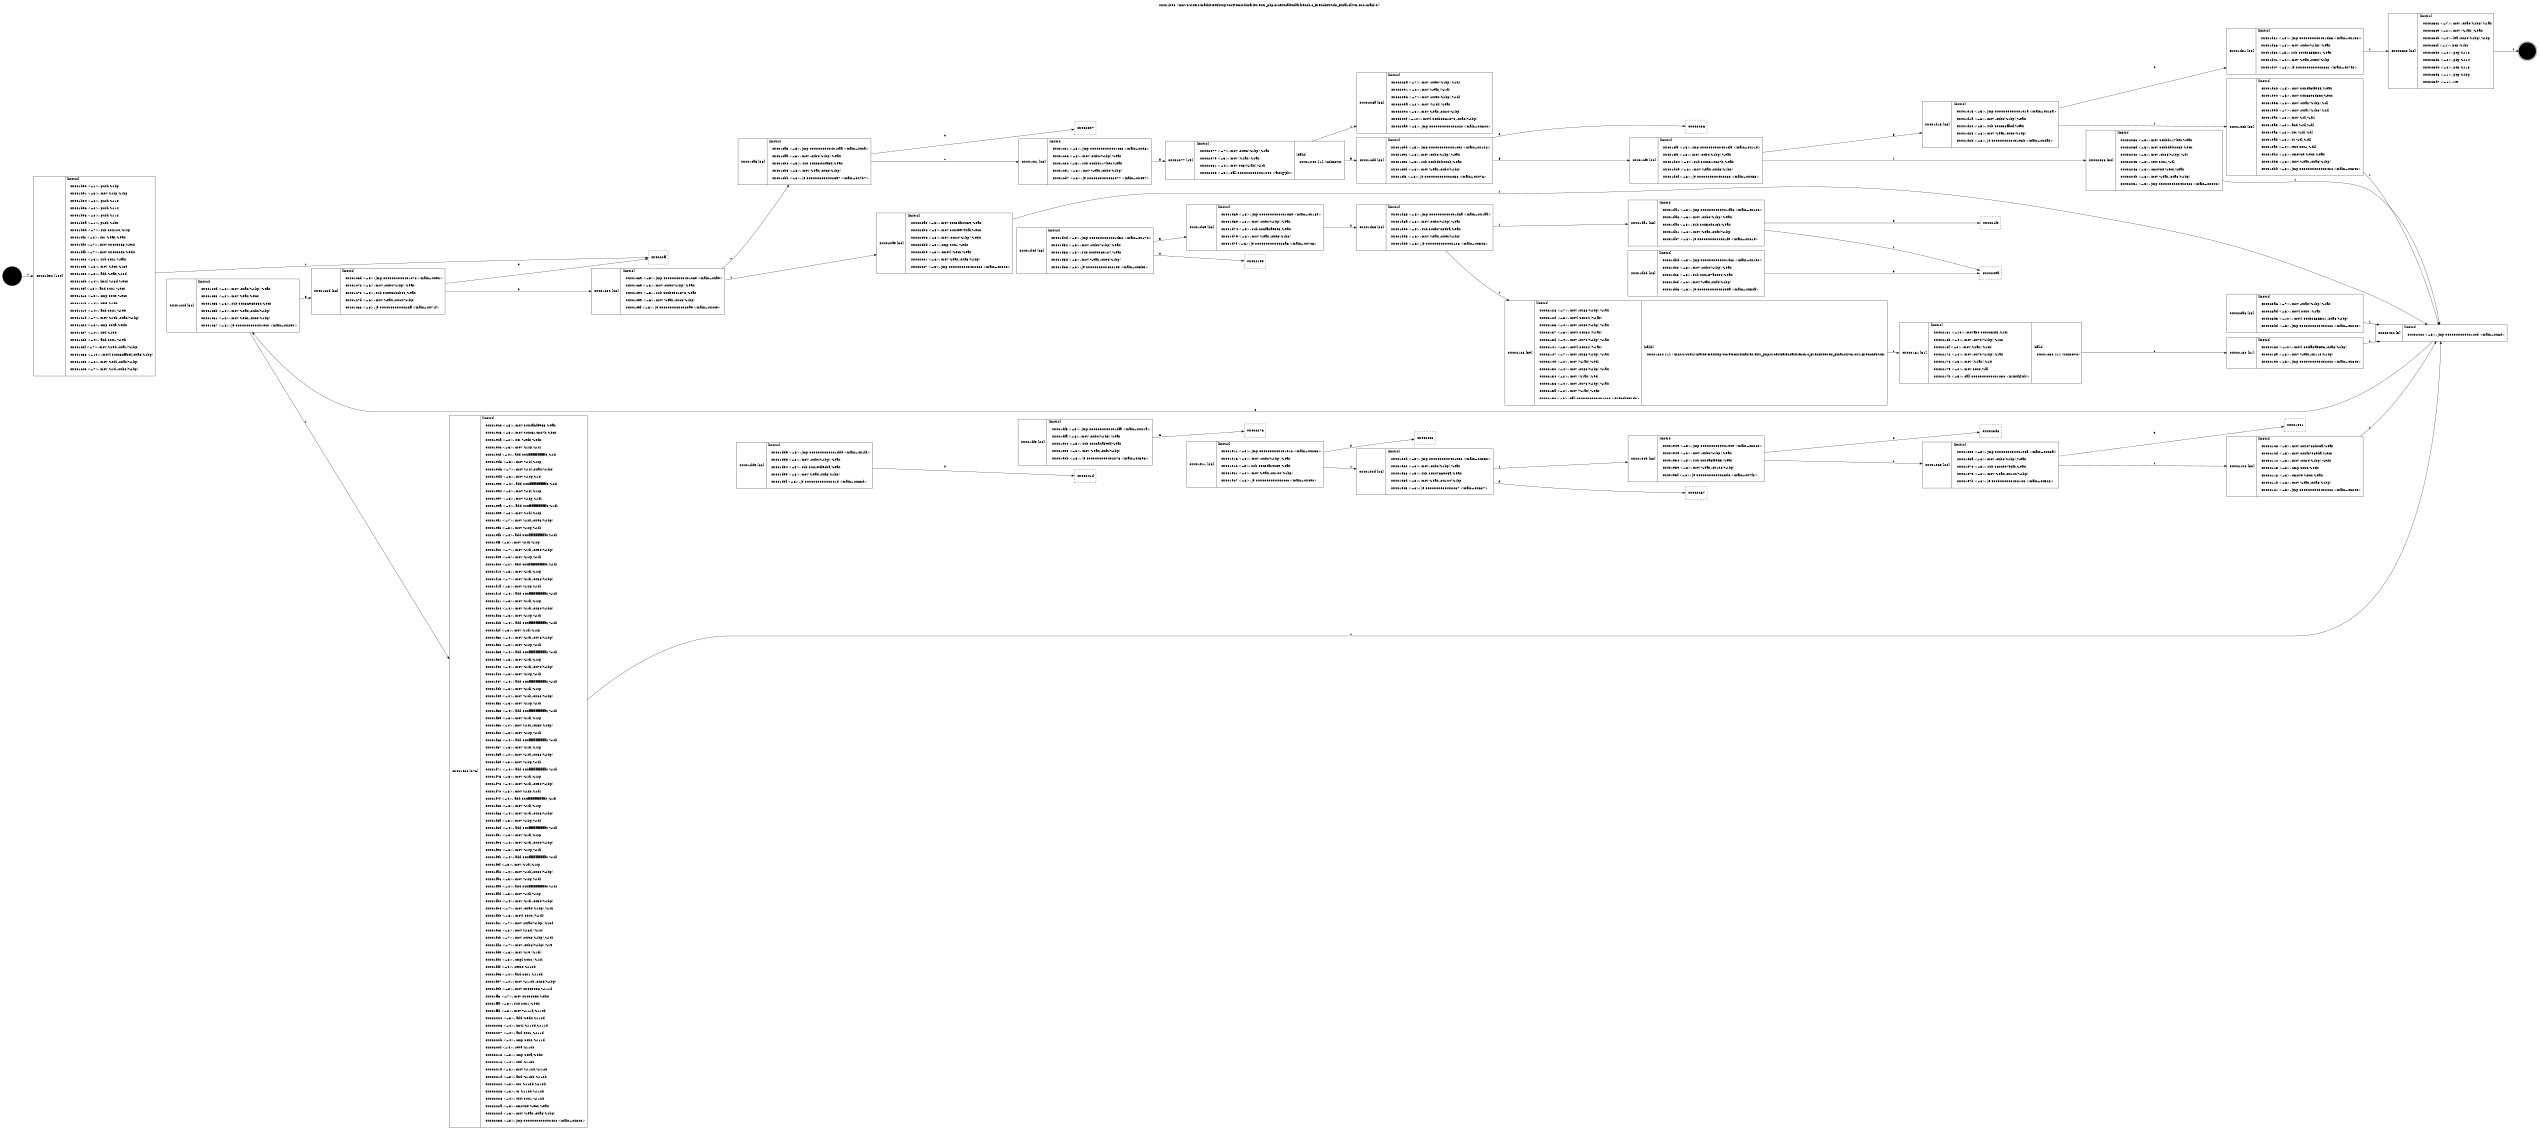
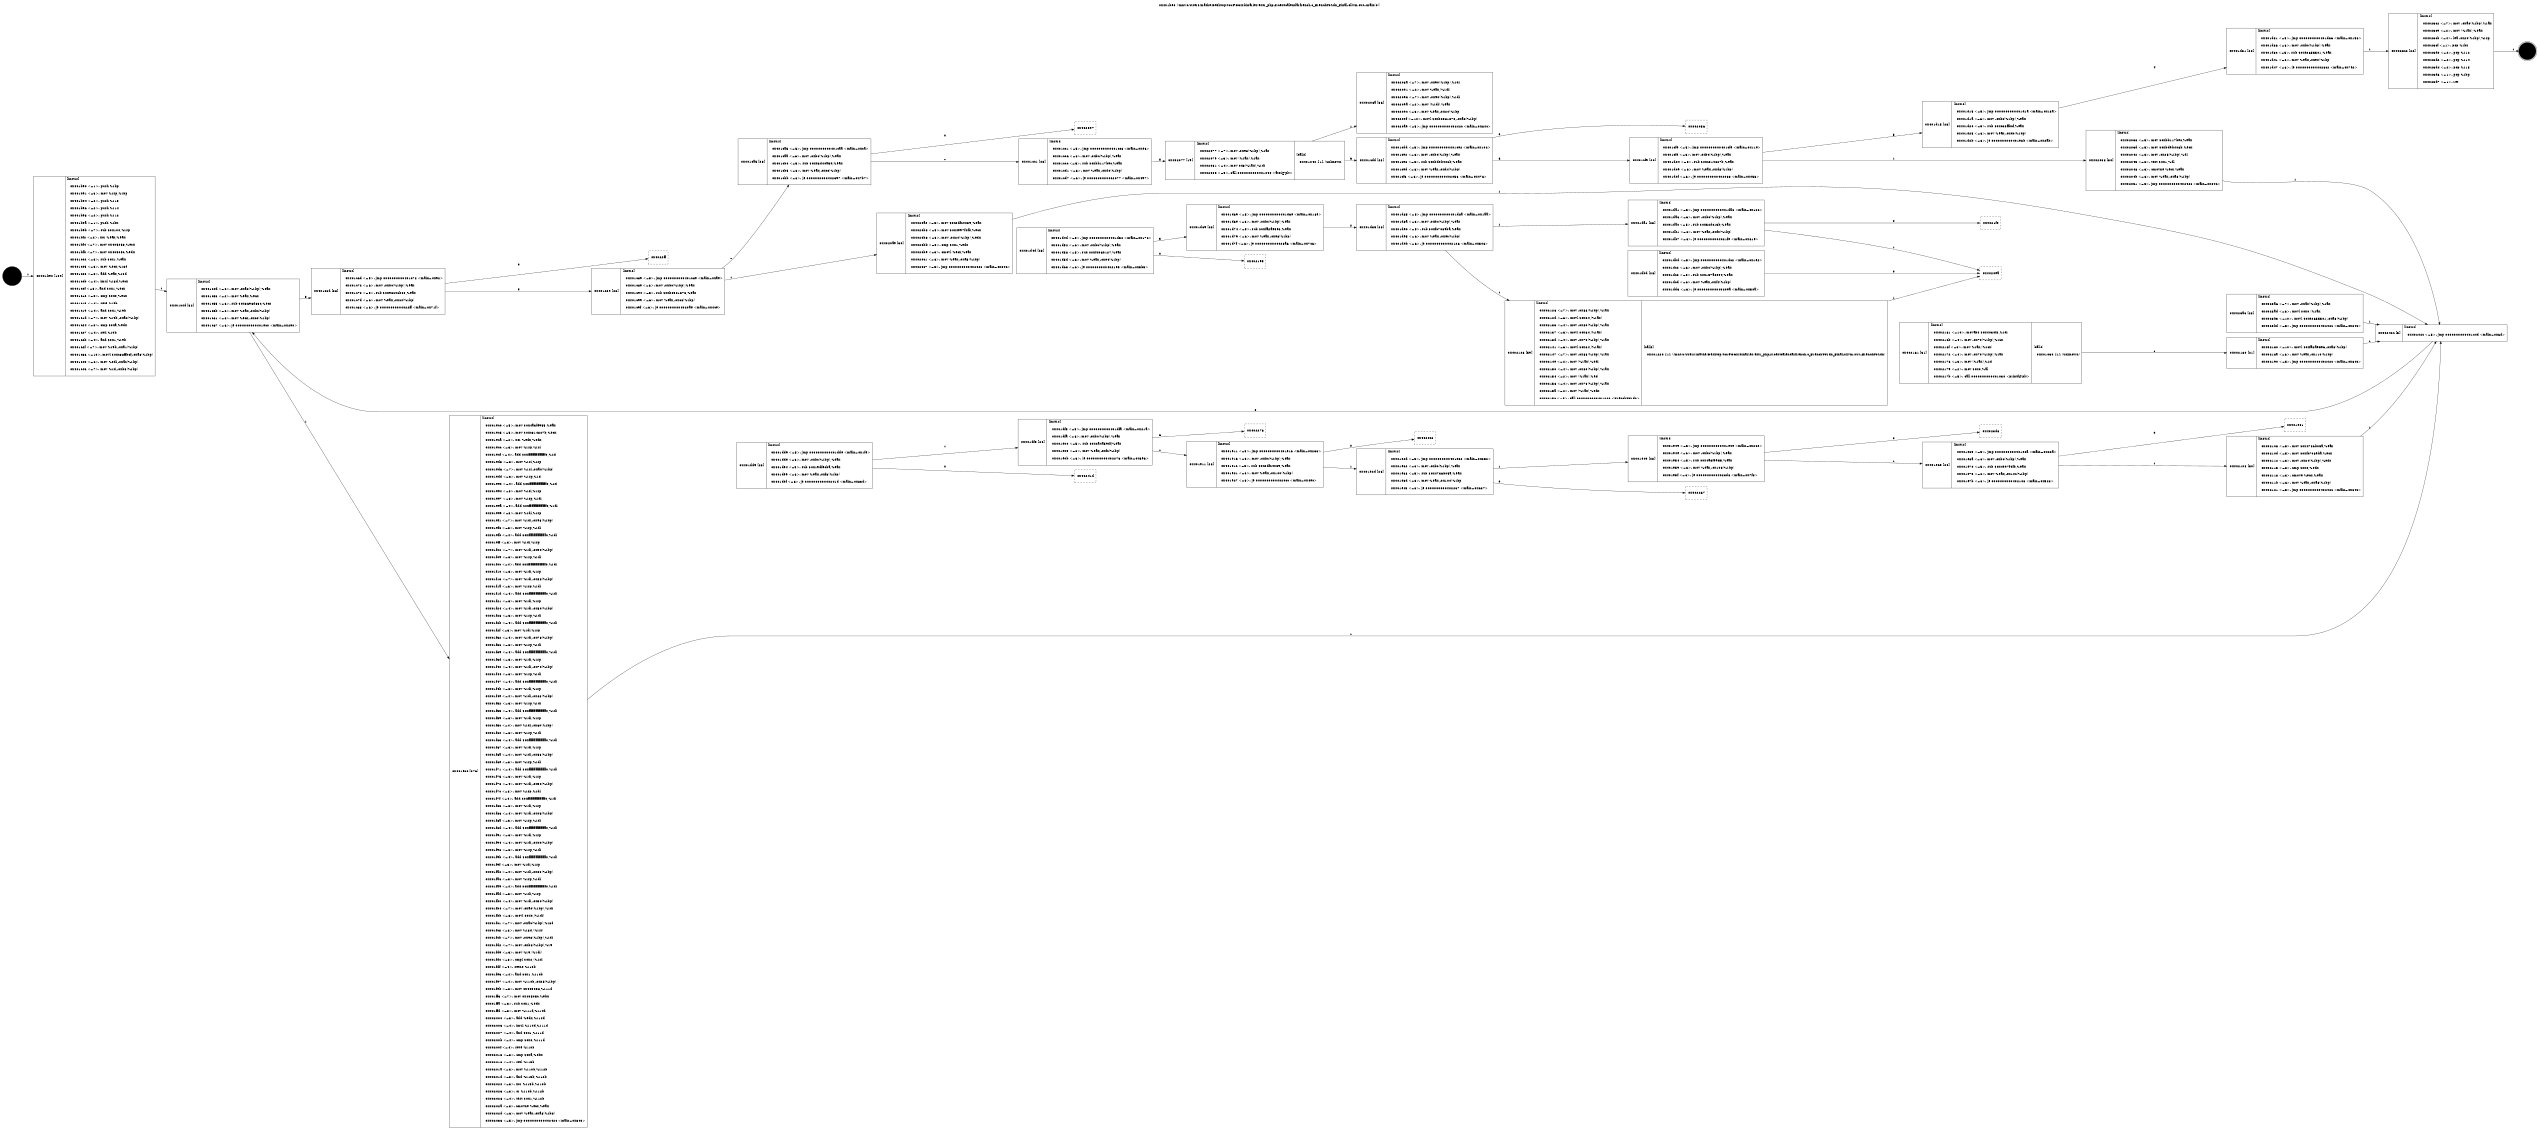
node "0x401e8b [53]": removed
edge "0x401be0 [109]" -> "0x4022ff": now "0x401be0 [109]" -> "0x401c4d [32]"
edge "0x402126 [59]" -> "0x402161 [31]": now "0x402126 [59]" -> "0x4020ea"
edge "0x401df5 [28]" -> "0x401e11 [28]": added, label "1"
edge "0x401dd9 [28]" -> "0x401df5 [28]": added, label "1"
